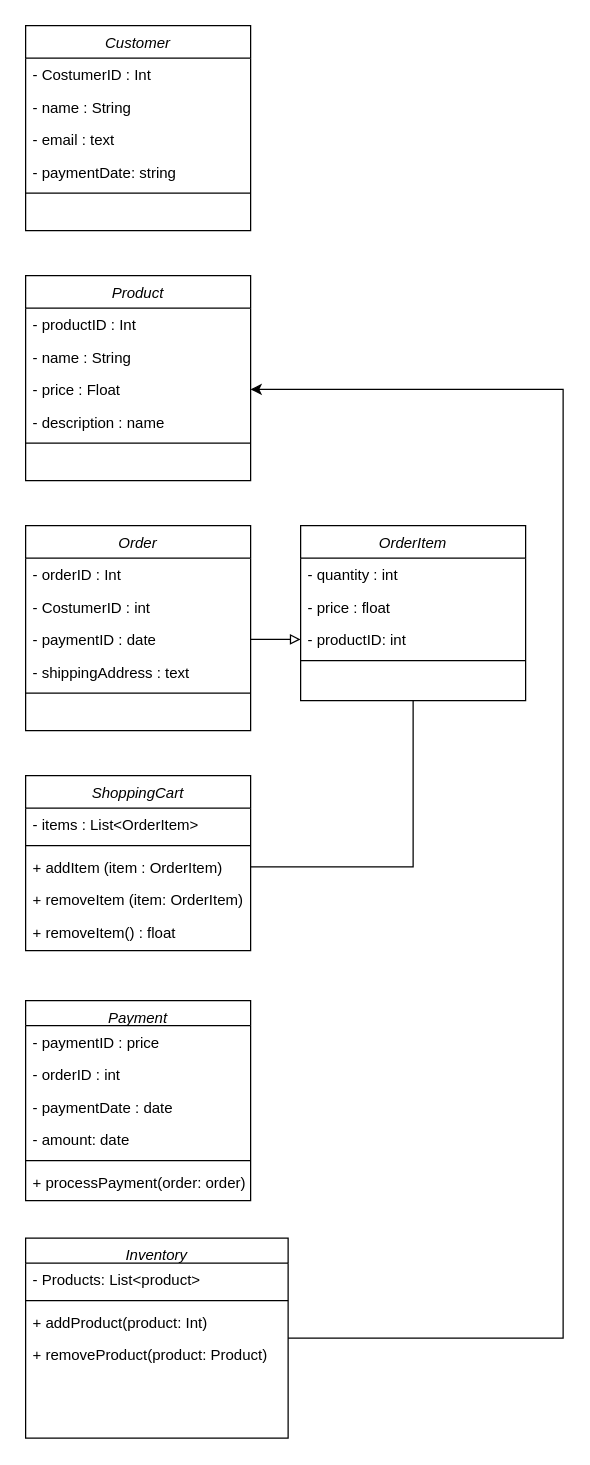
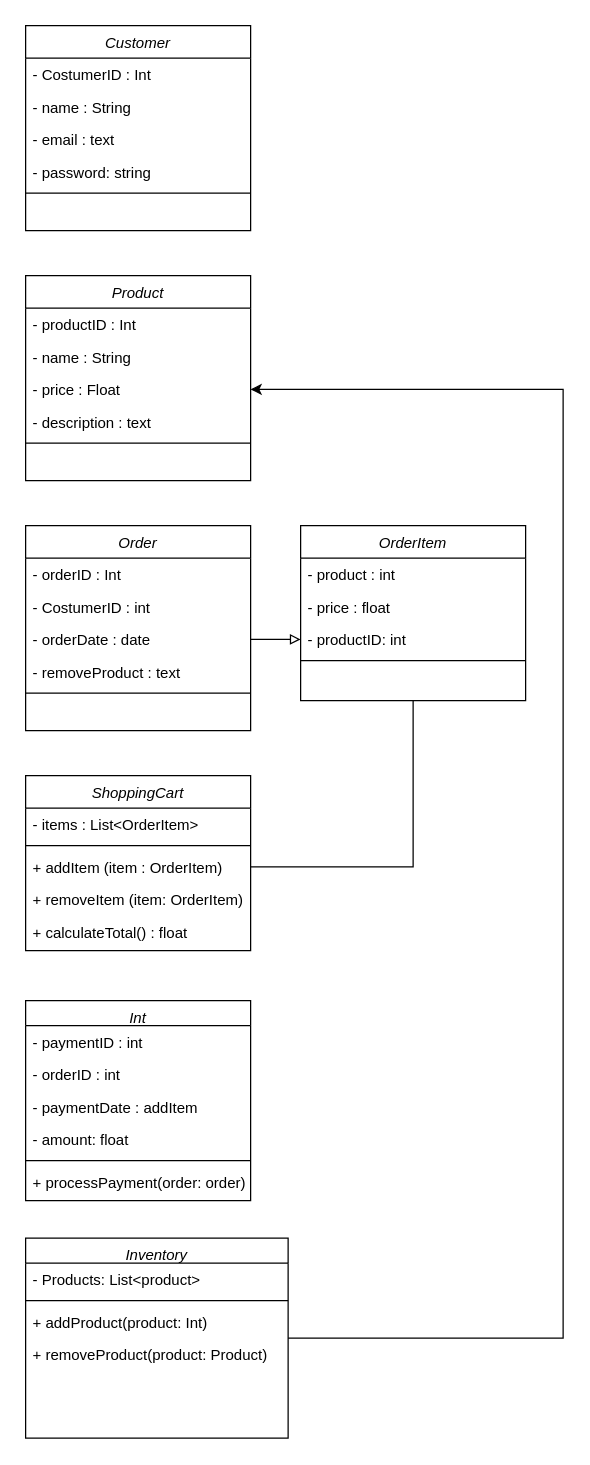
node "- paymentDate: string": label "- paymentDate: string" -> "- password: string"
node "- description : name": label "- description : name" -> "- description : text"
node "- quantity : int": label "- quantity : int" -> "- product : int"
node "- paymentID : date": label "- paymentID : date" -> "- orderDate : date"
node "- shippingAddress : text": label "- shippingAddress : text" -> "- removeProduct : text"
node "+ removeItem() : float": label "+ removeItem() : float" -> "+ calculateTotal() : float"
node "Payment": label "Payment" -> "Int"
node "- paymentID : price": label "- paymentID : price" -> "- paymentID : int"
node "- paymentDate : date": label "- paymentDate : date" -> "- paymentDate : addItem"
node "- amount: date": label "- amount: date" -> "- amount: float"
